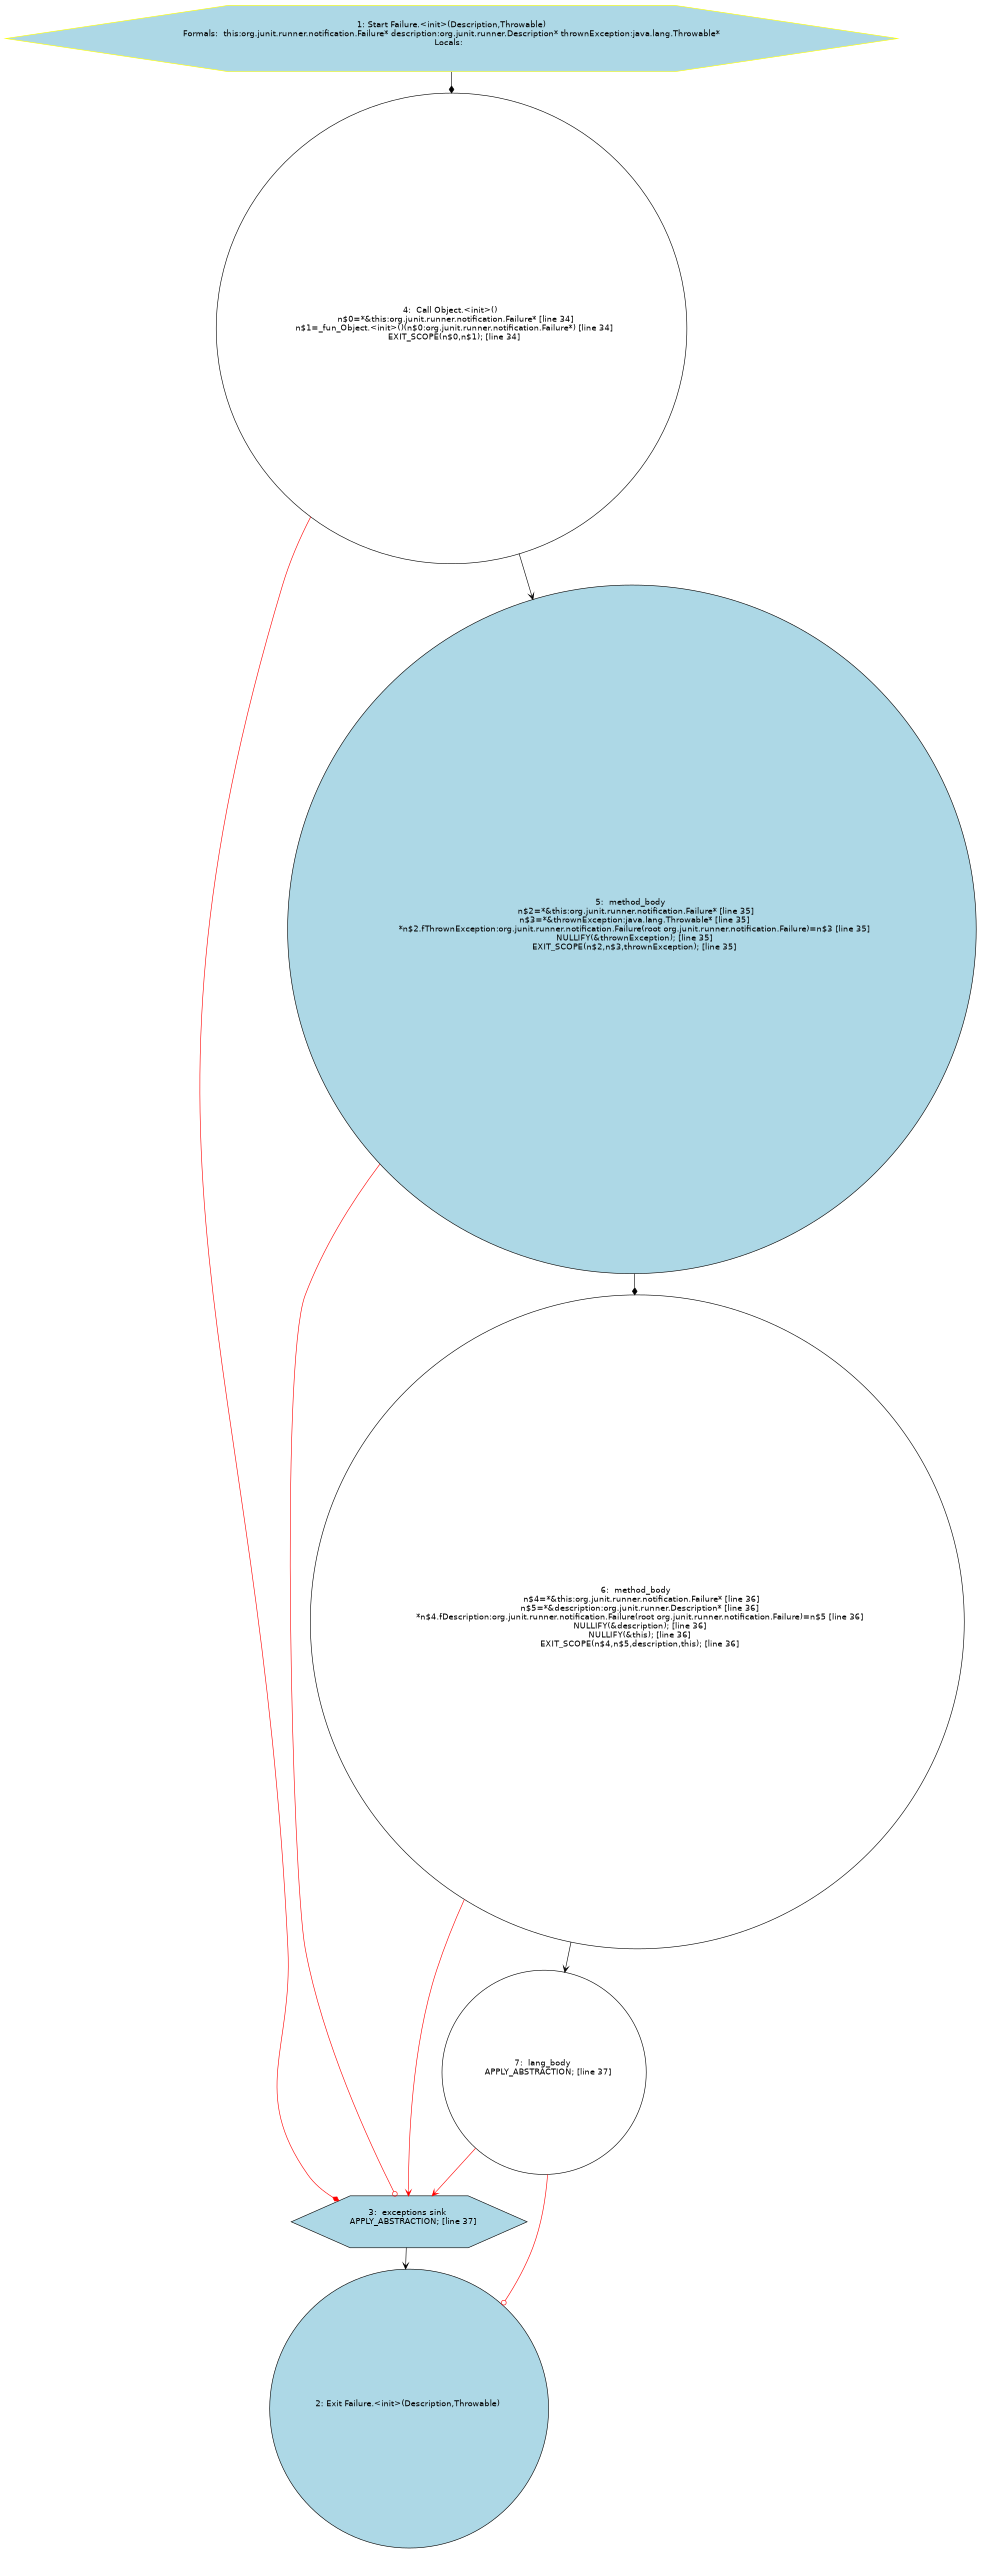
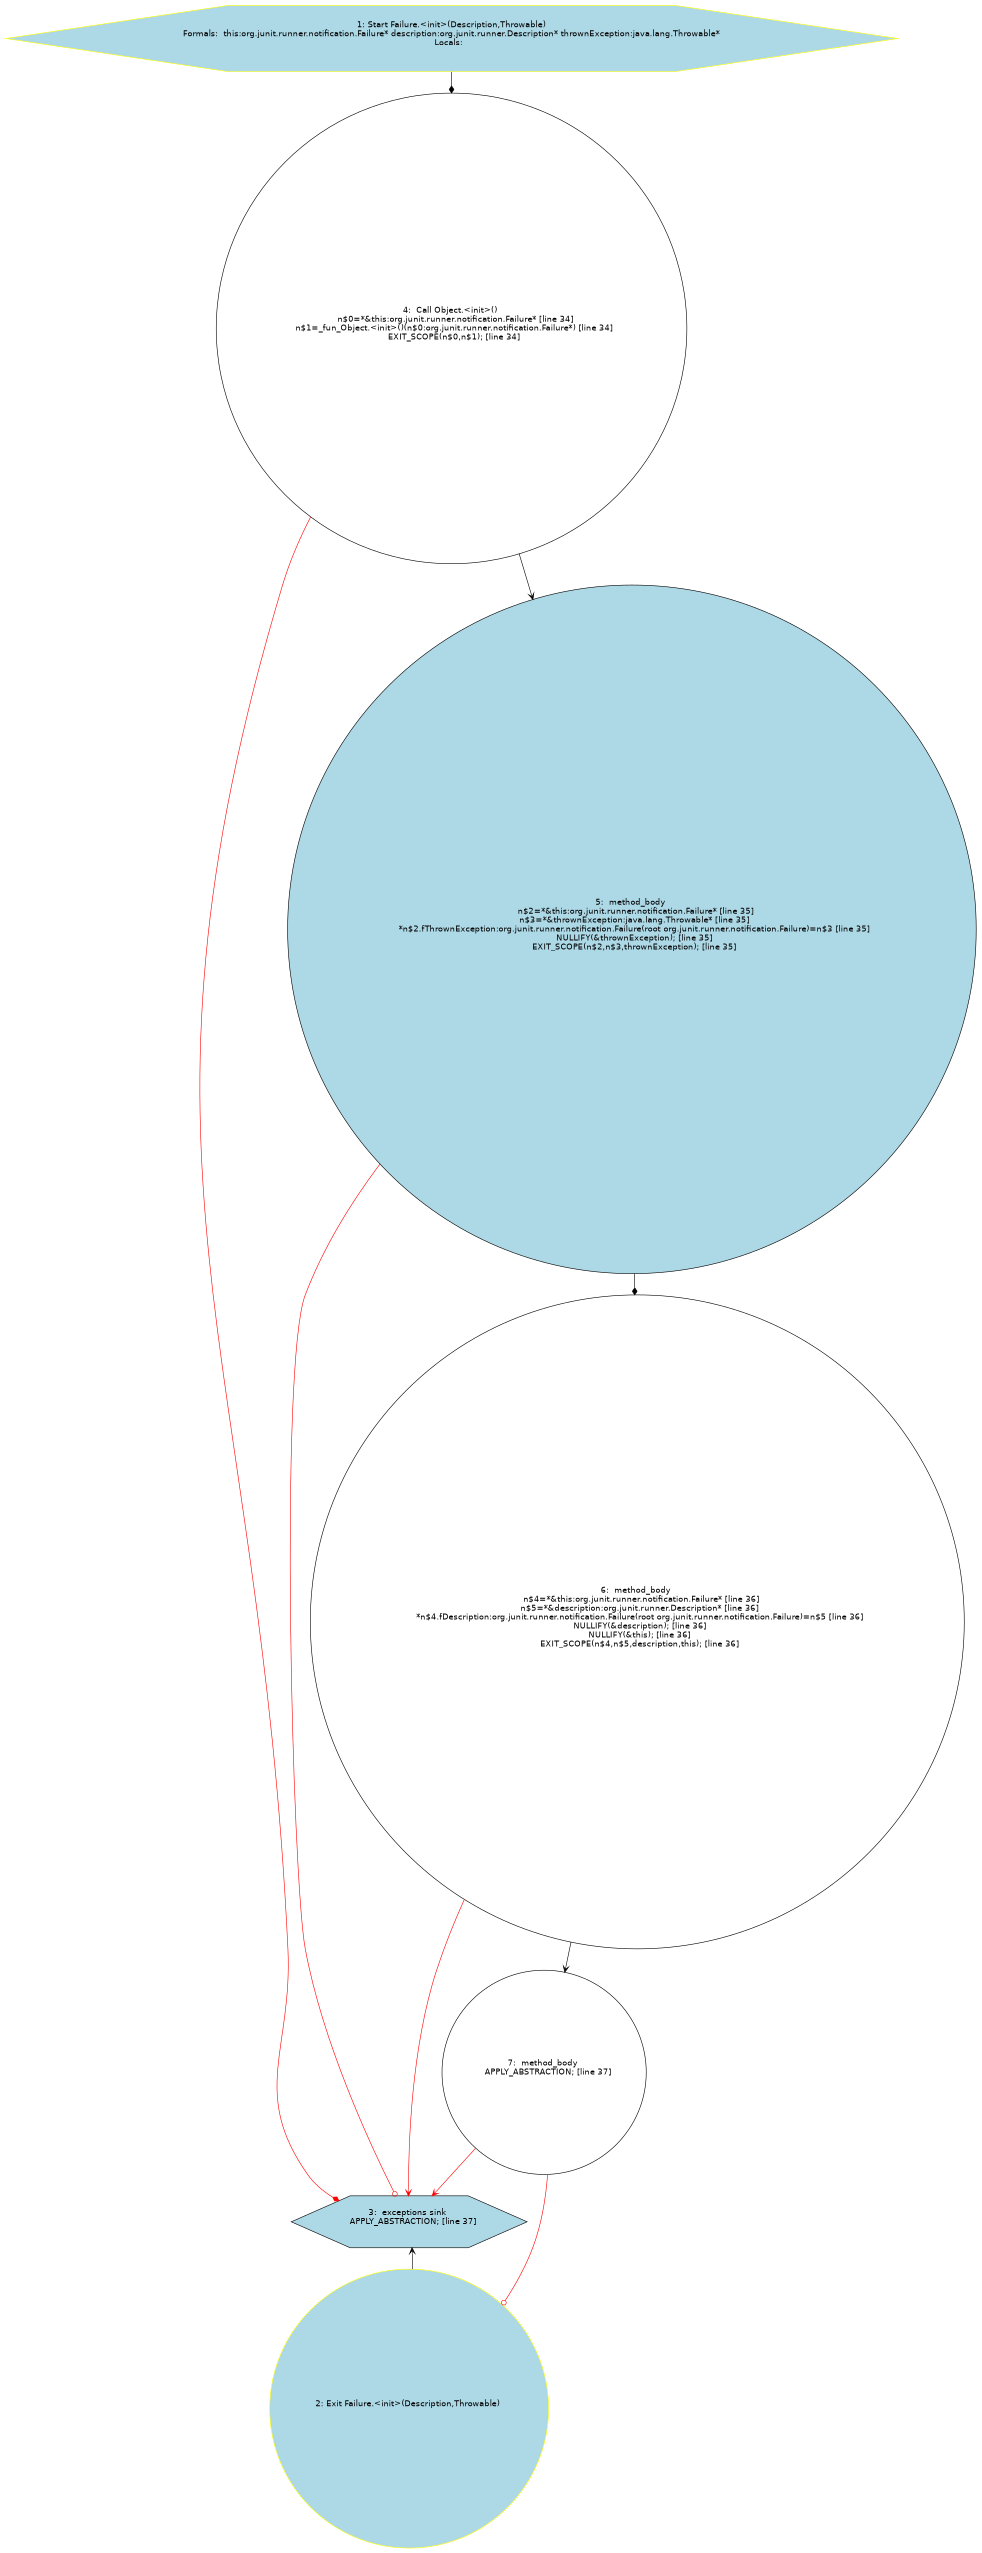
node "7:  lang_body APPLY_ABSTRACTION; [line 37]": label "7:  lang_body APPLY_ABSTRACTION; [line 37]" -> "7:  method_body APPLY_ABSTRACTION; [line 37]"
edge "3:  exceptions sink APPLY_ABSTRACTION; [line 37]" -> "2: Exit Failure.<init>(Description,Throwable)": reversed
node "2: Exit Failure.<init>(Description,Throwable)": color black -> yellow
